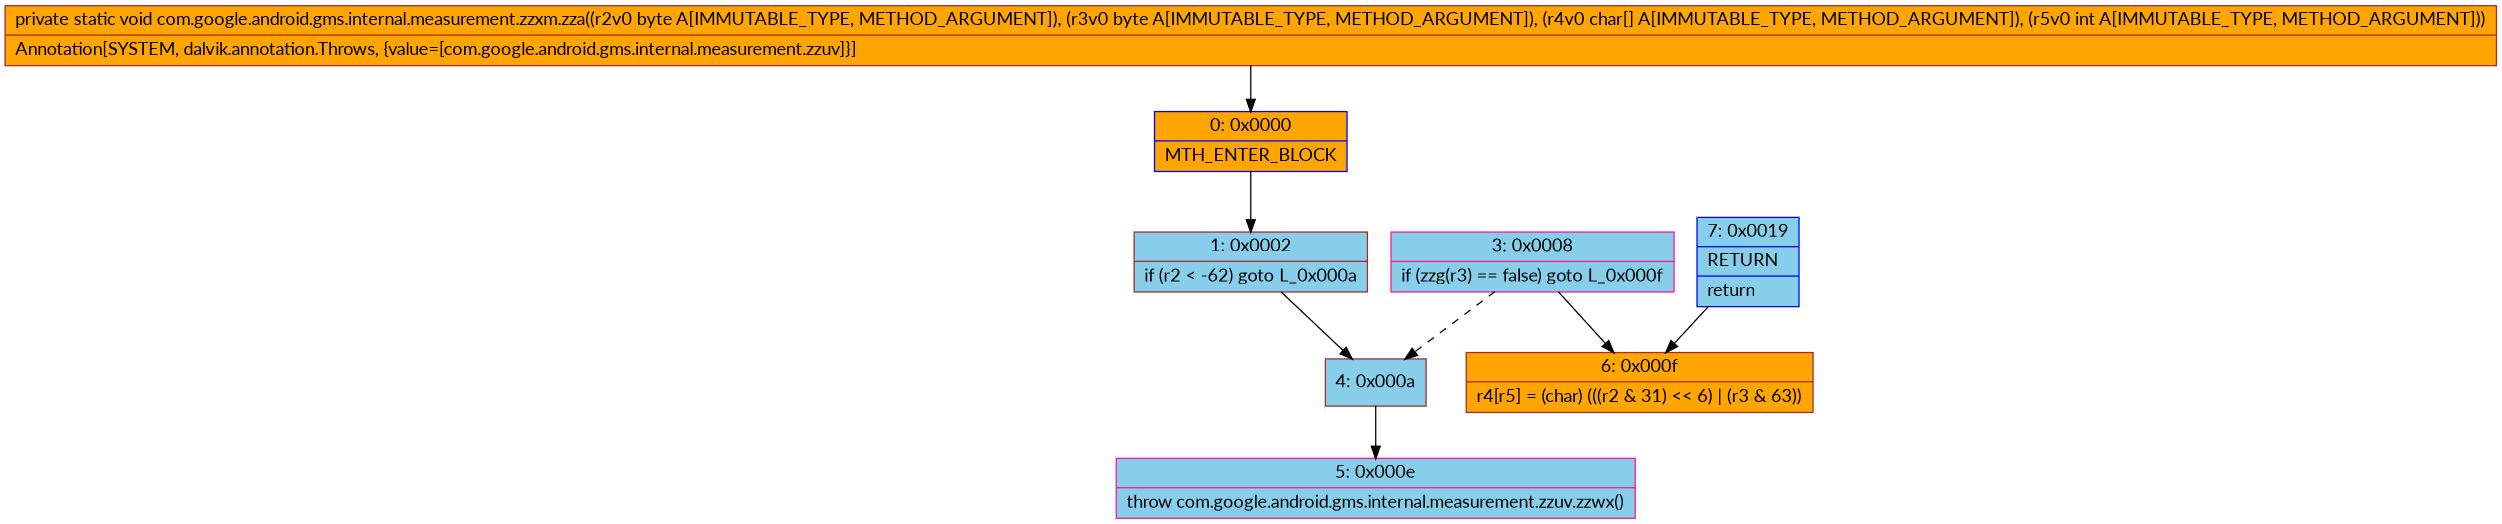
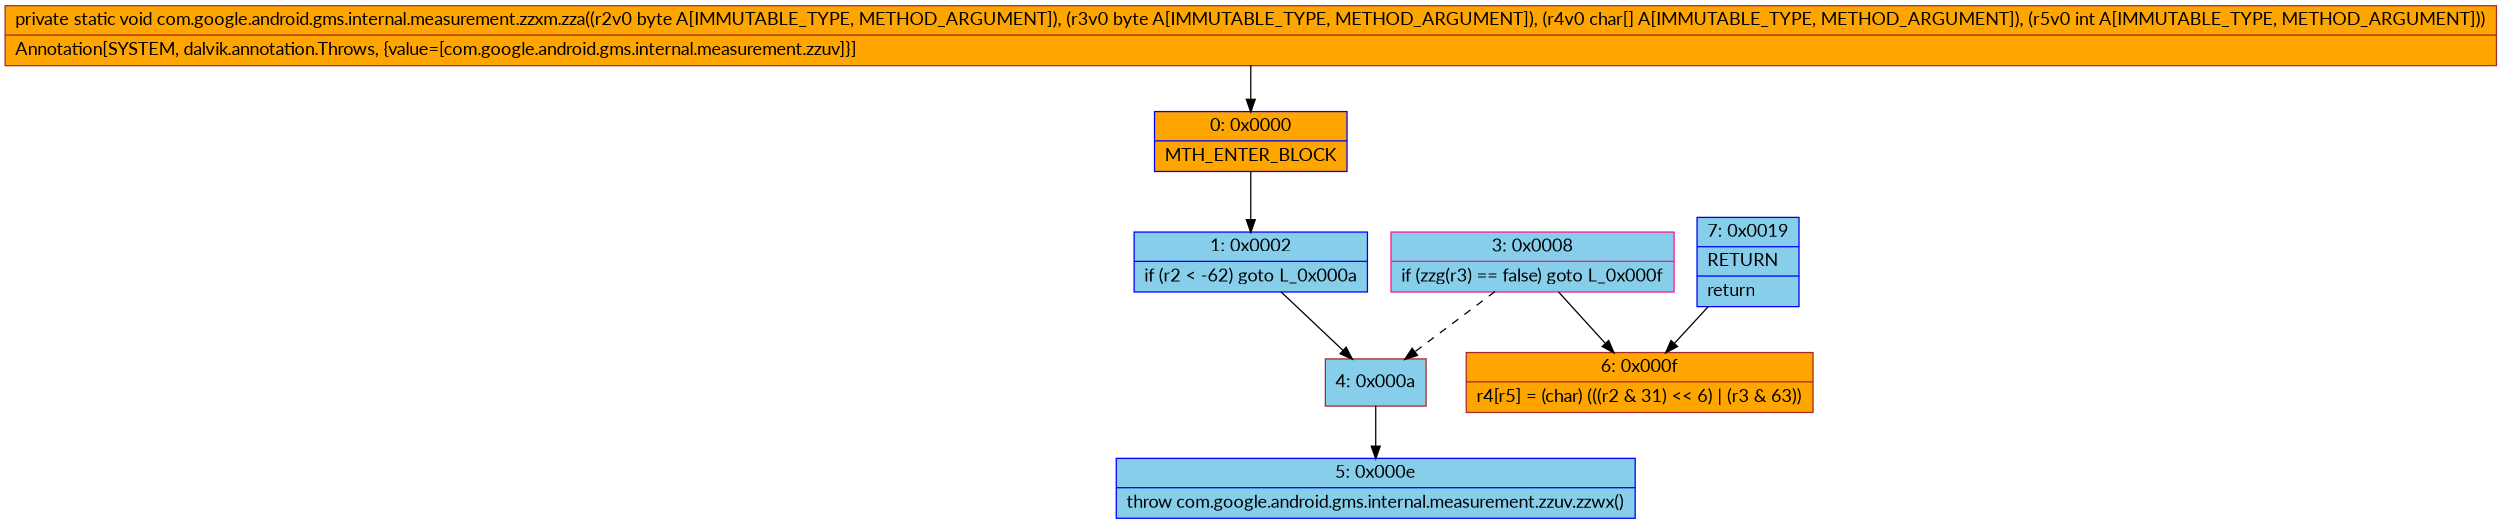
node "1: 0x0002": color brown -> blue
node "5: 0x000e": color deeppink -> blue
